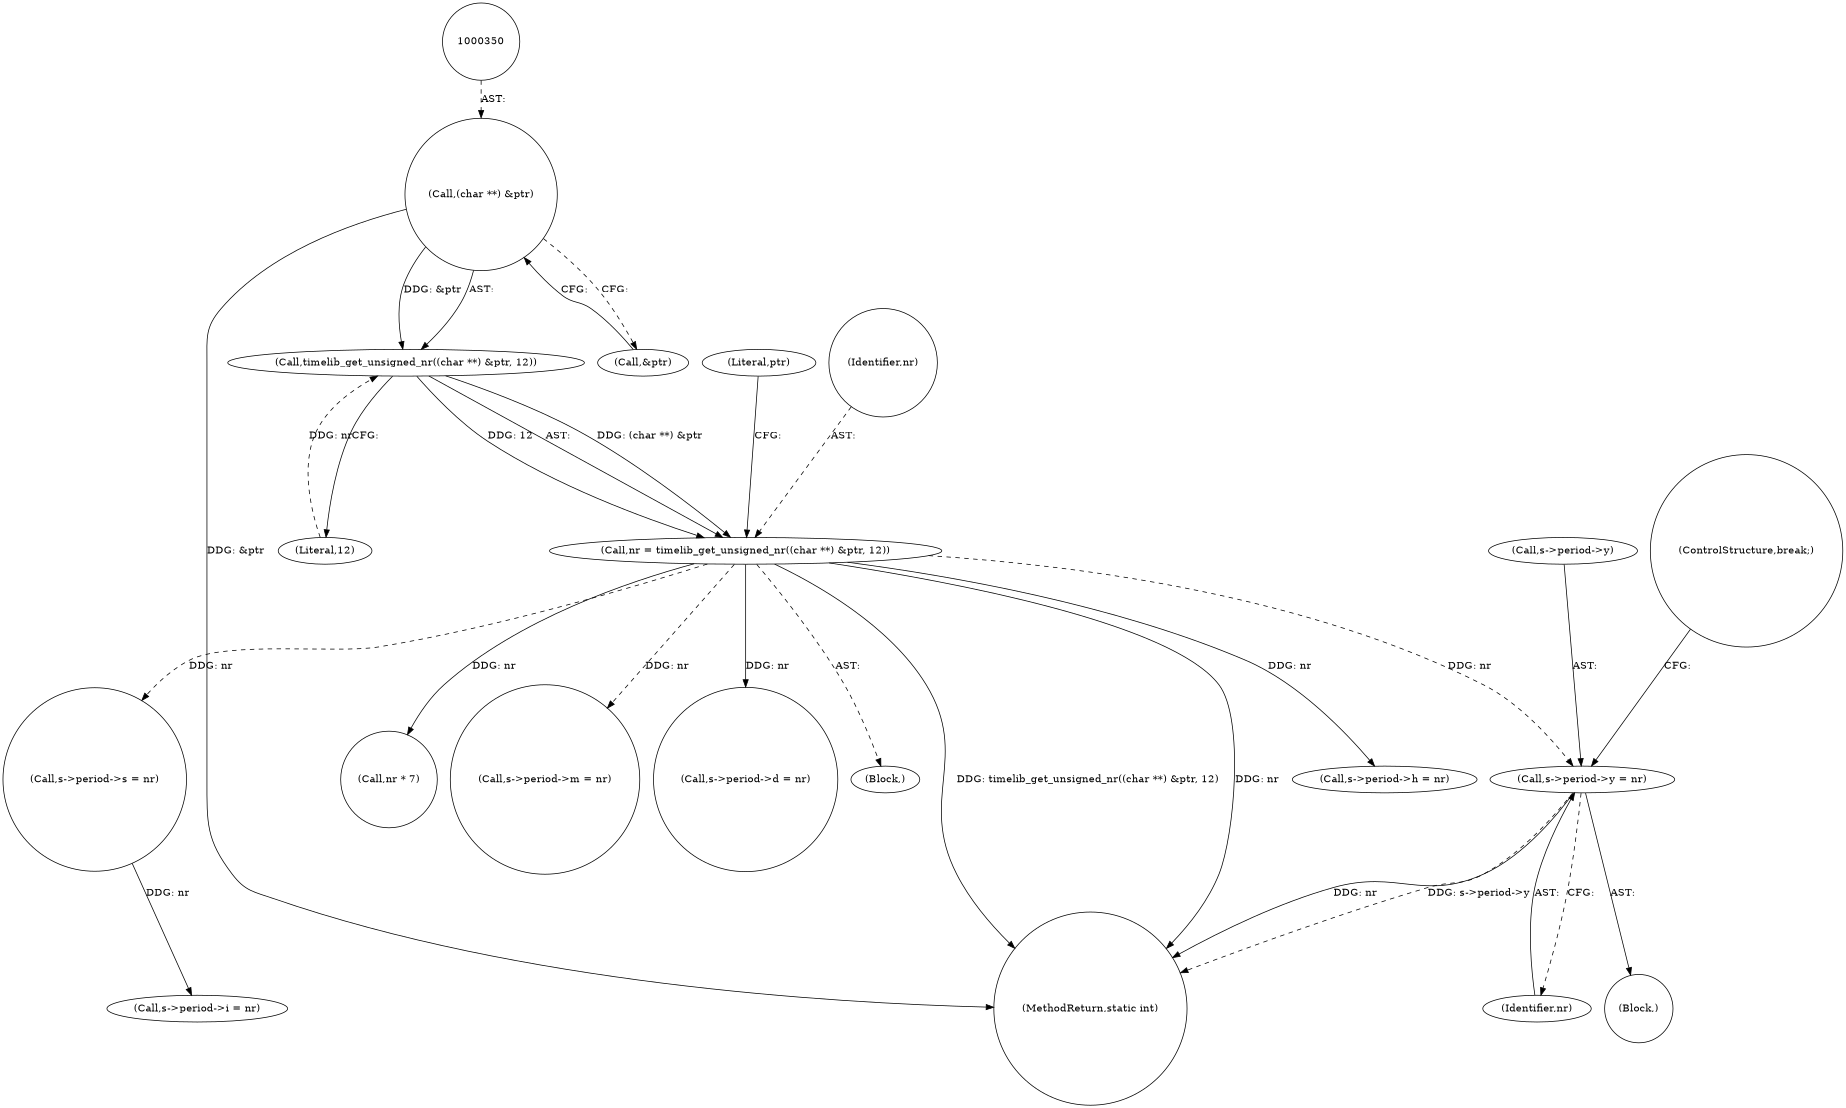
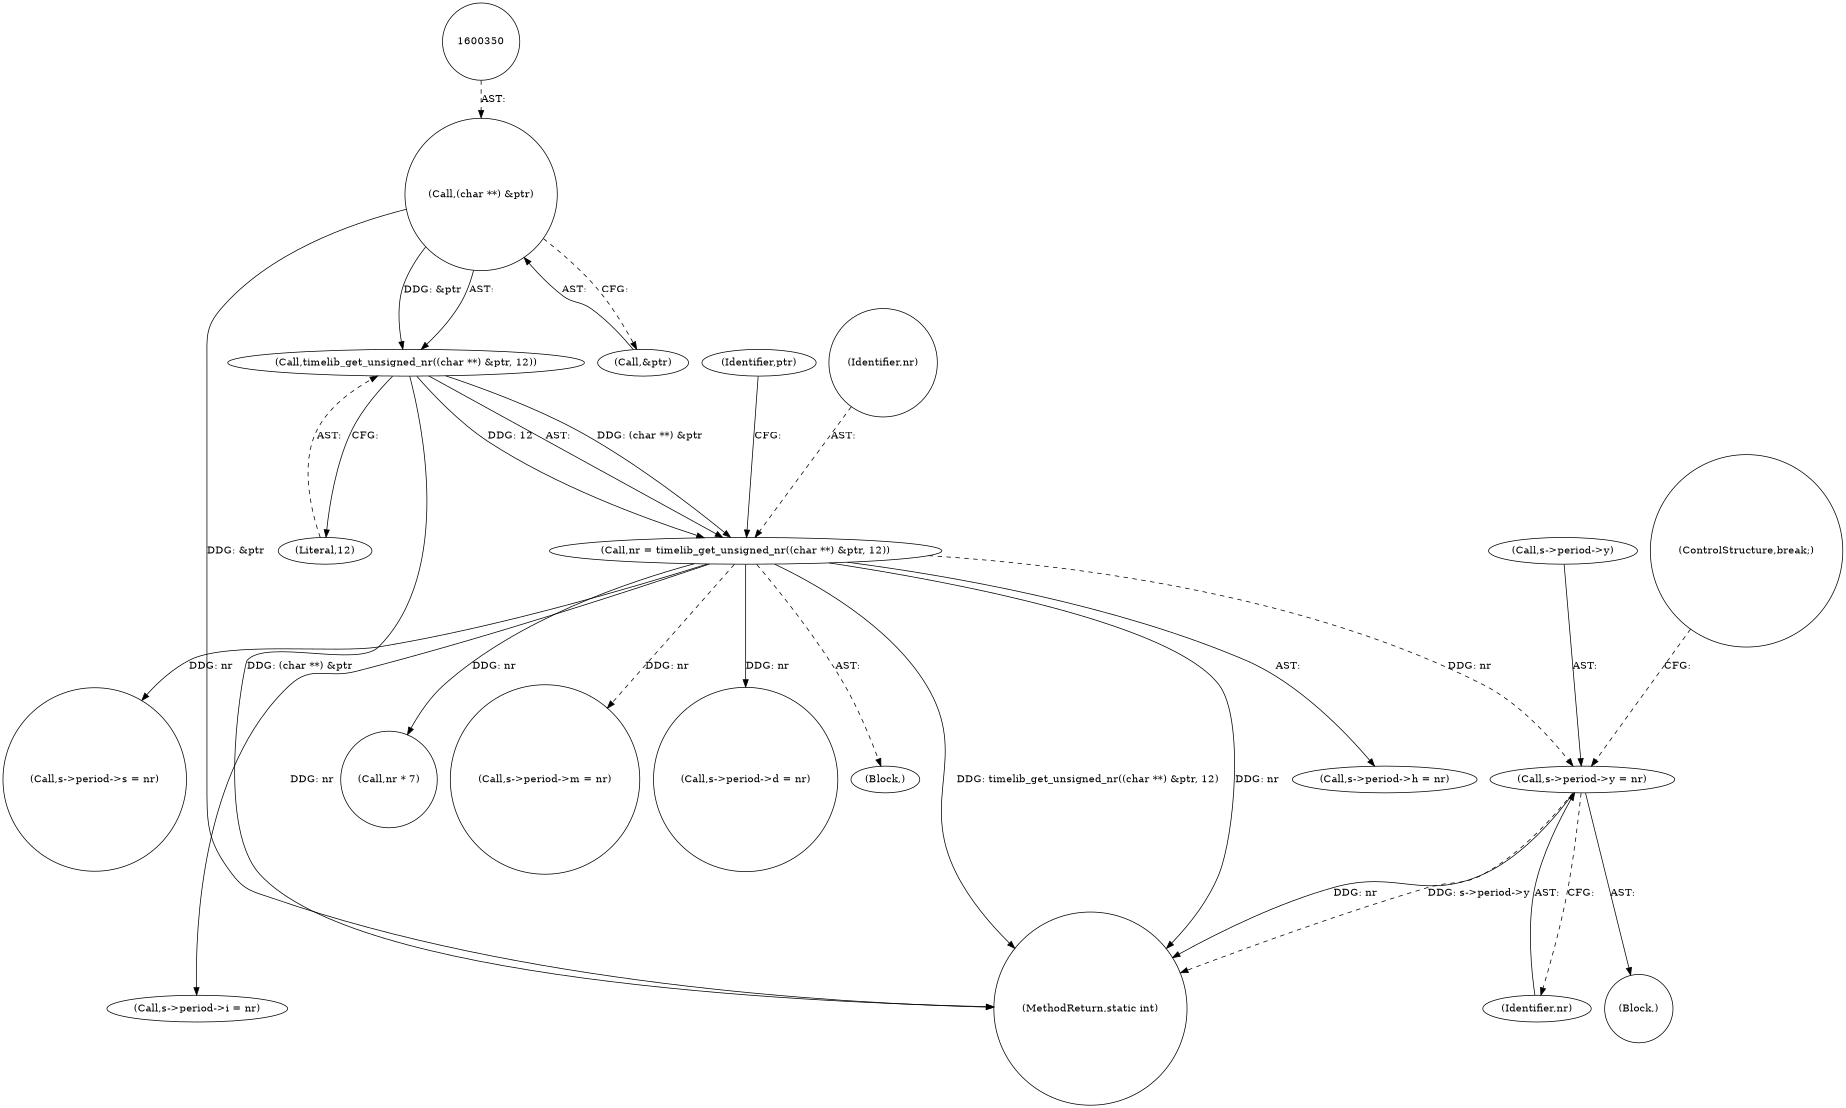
node "1000350": label "1000350" -> "1600350"
edge "(Call,&ptr)" -> "(Call,(char **) &ptr)": label "CFG: " -> "AST: "
node "(Literal,ptr)": label "(Literal,ptr)" -> "(Identifier,ptr)"
edge "(Literal,12)" -> "(Call,timelib_get_unsigned_nr((char **) &ptr, 12))": label "DDG: nr" -> "AST: "
edge "(Call,nr = timelib_get_unsigned_nr((char **) &ptr, 12))" -> "(Call,s->period->s = nr)": style dashed -> solid
edge "(Call,nr = timelib_get_unsigned_nr((char **) &ptr, 12))" -> "(Call,s->period->h = nr)": label "DDG: nr" -> "AST: "
edge "(ControlStructure,break;)" -> "(Call,s->period->y = nr)": style solid -> dashed
edge "(Call,timelib_get_unsigned_nr((char **) &ptr, 12))" -> "(MethodReturn,static int)": added, label "DDG: (char **) &ptr"
edge "(Call,s->period->s = nr)" -> "(Call,s->period->i = nr)": now "(Call,nr = timelib_get_unsigned_nr((char **) &ptr, 12))" -> "(Call,s->period->i = nr)"
